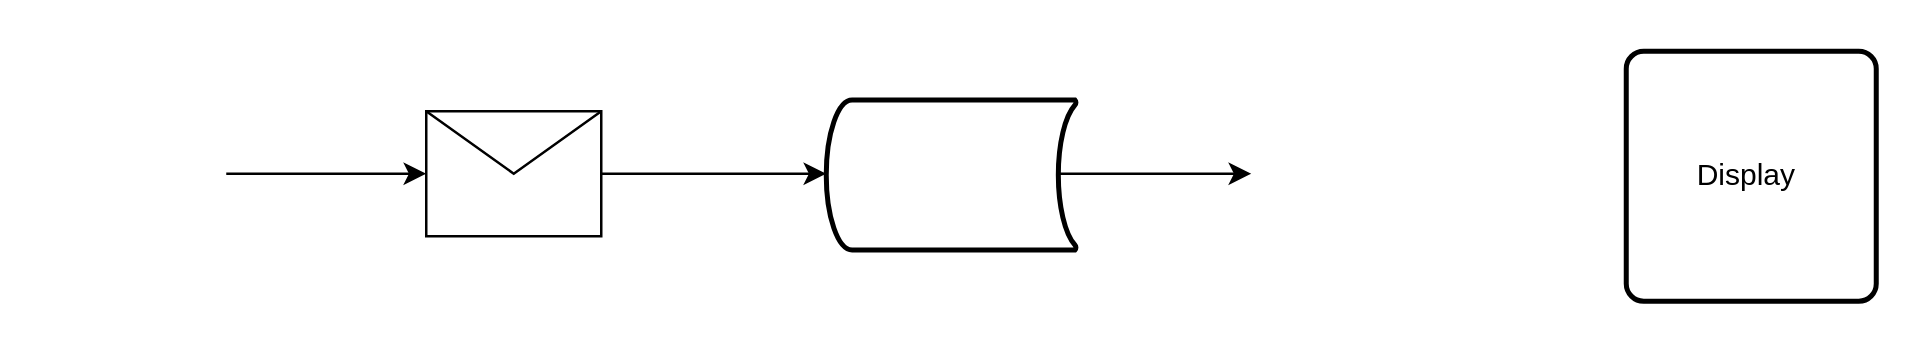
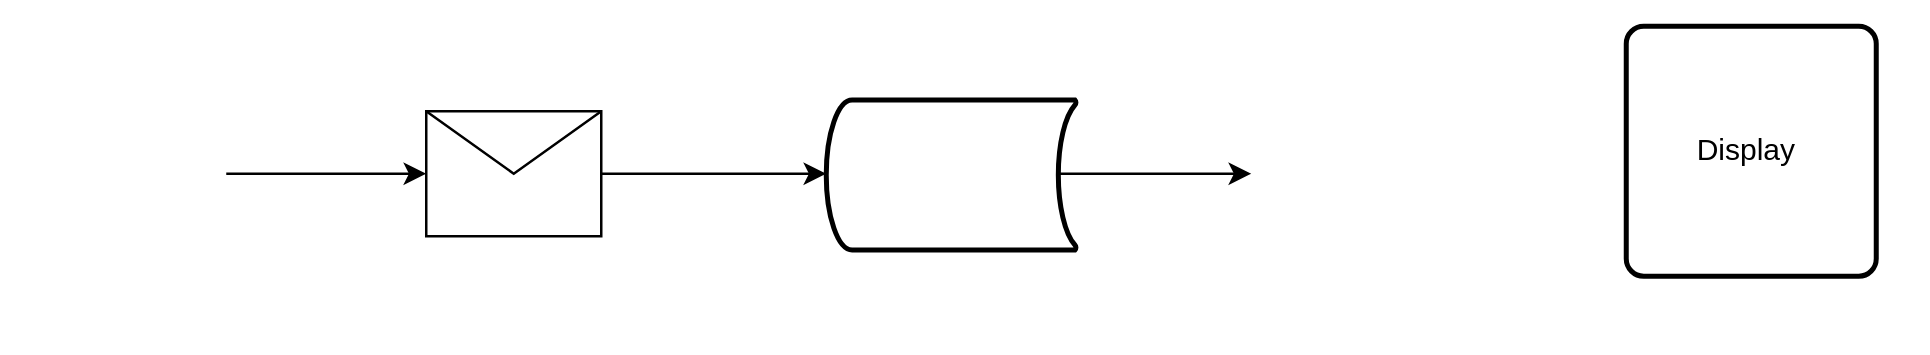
node "Display": moved (1751, 176) -> (1751, 151)
